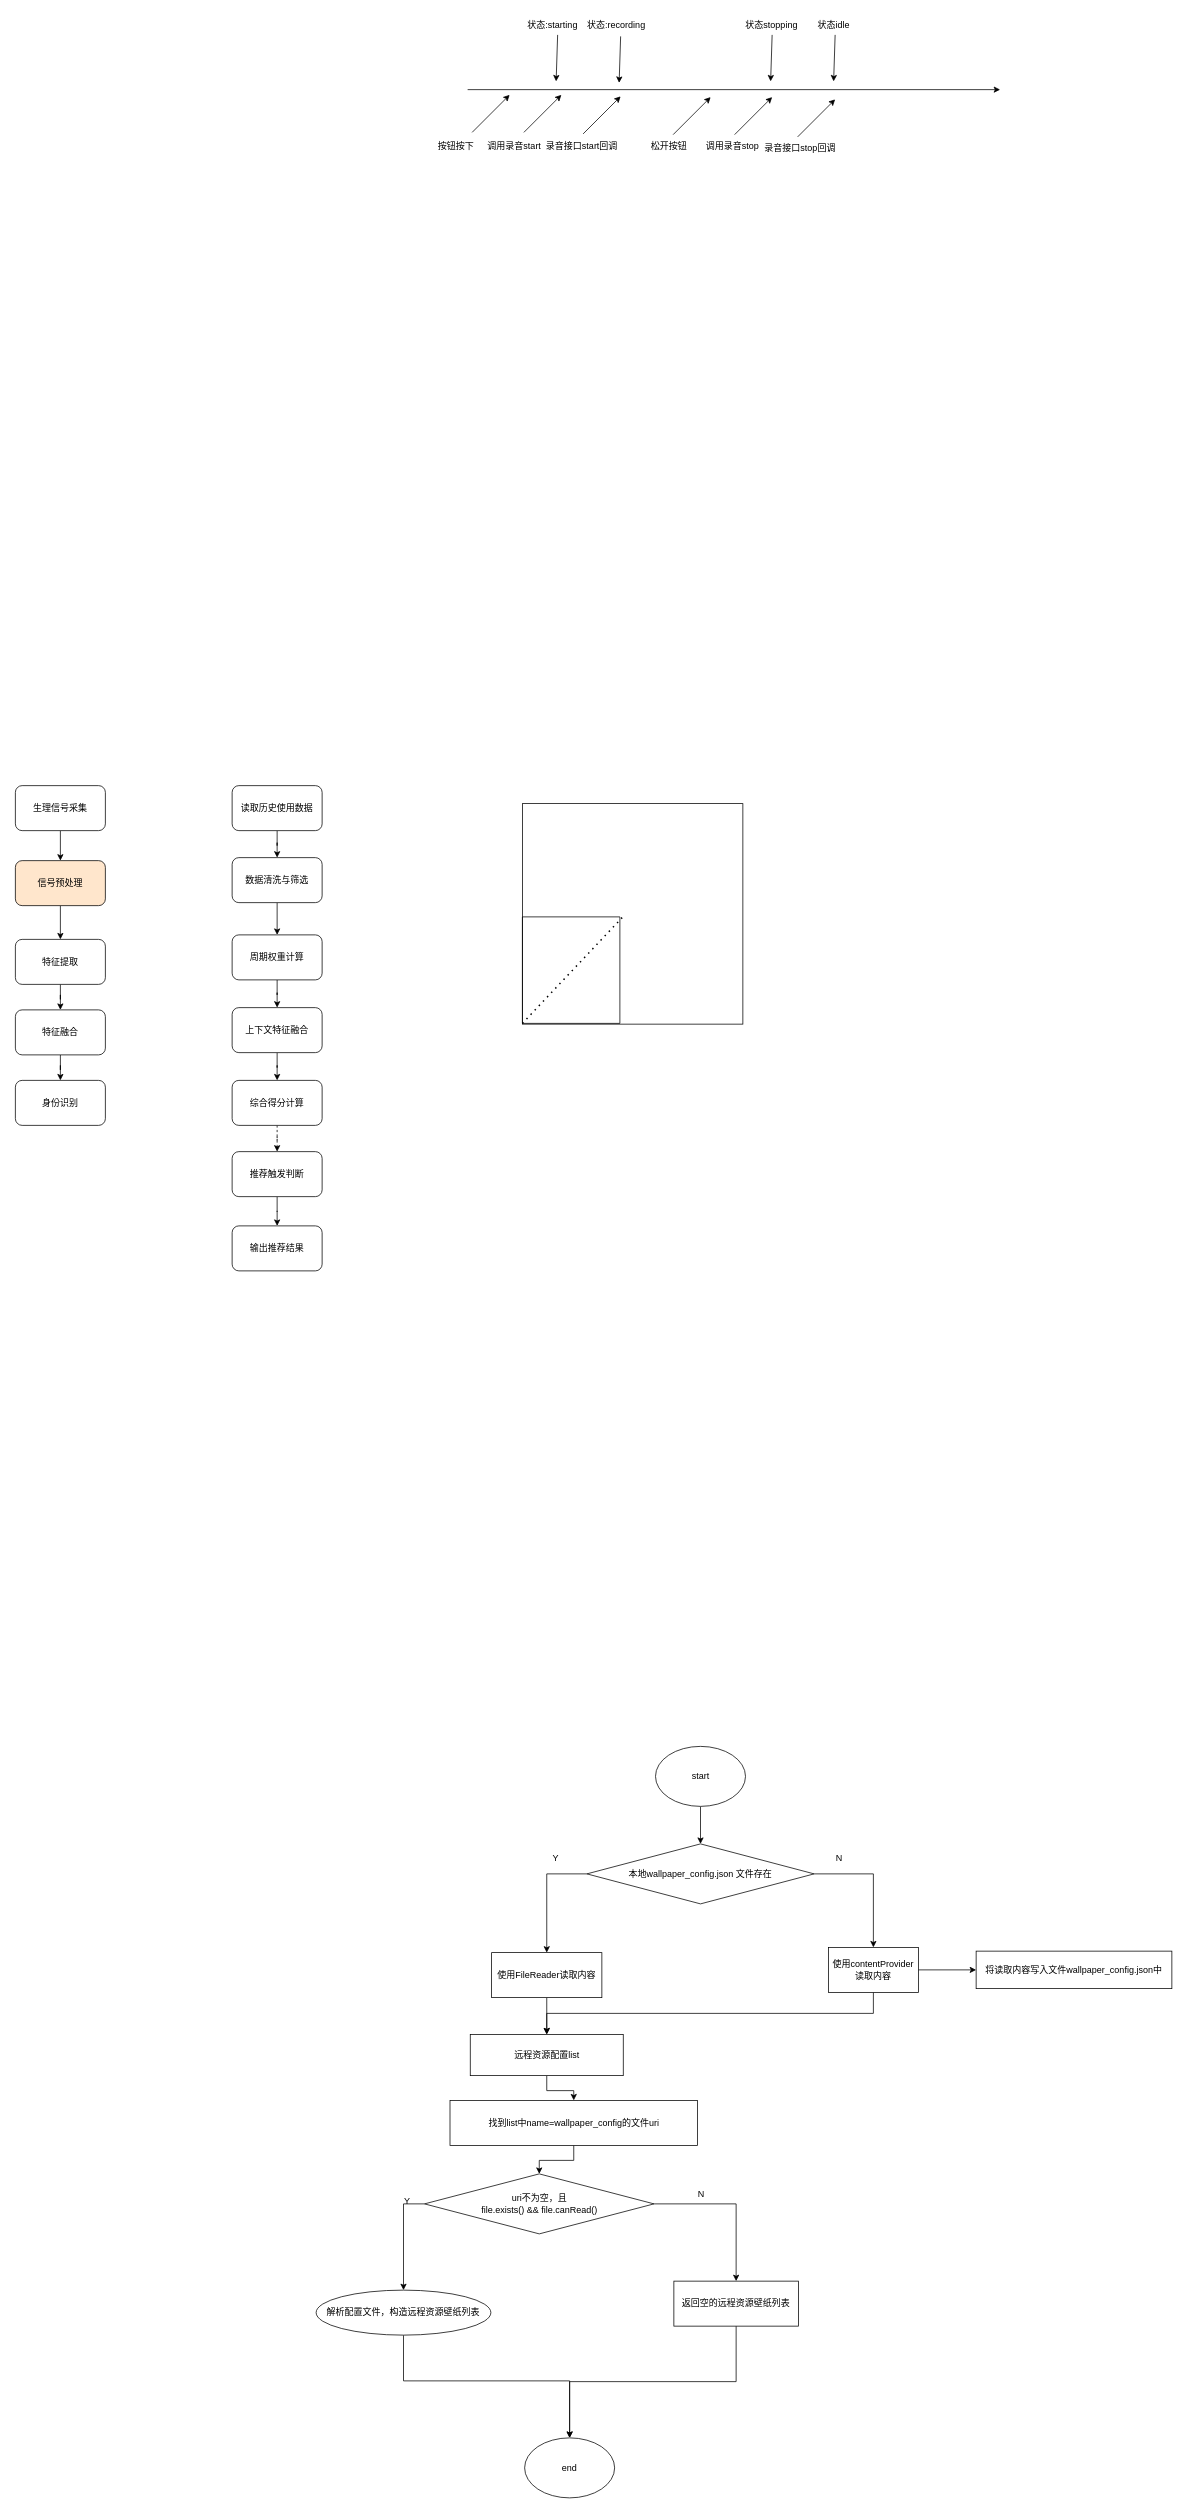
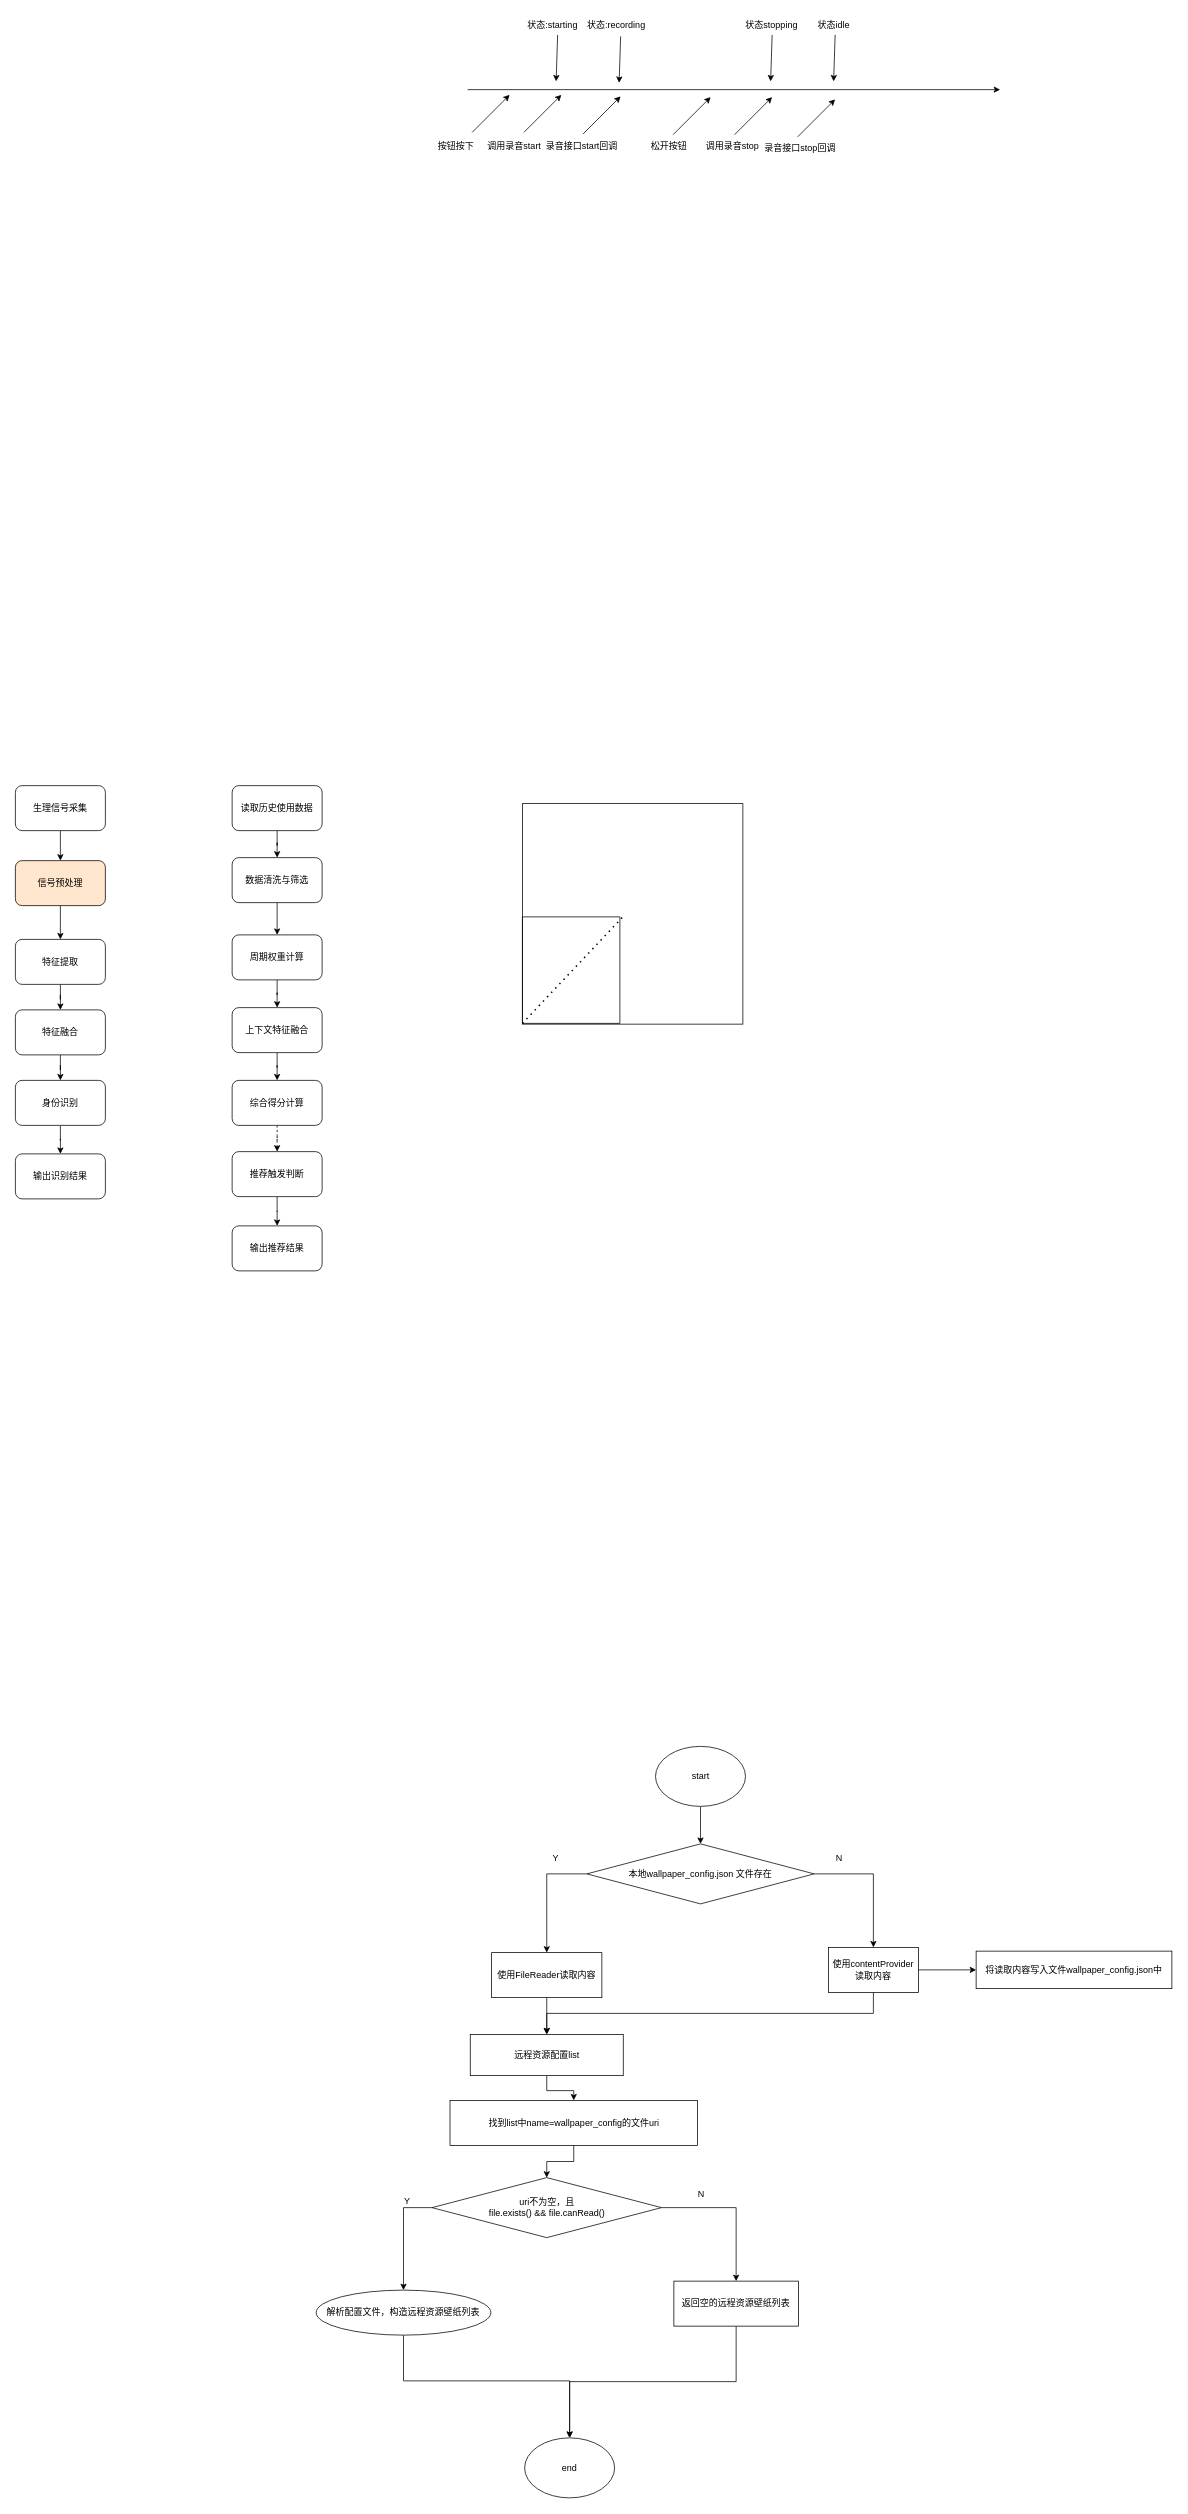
edge "身份识别" -> "输出识别结果": added
node "输出识别结果": added
node "uri不为空，且 file.exists() && file.canRead()": moved (539, 2204) -> (547, 2208)
